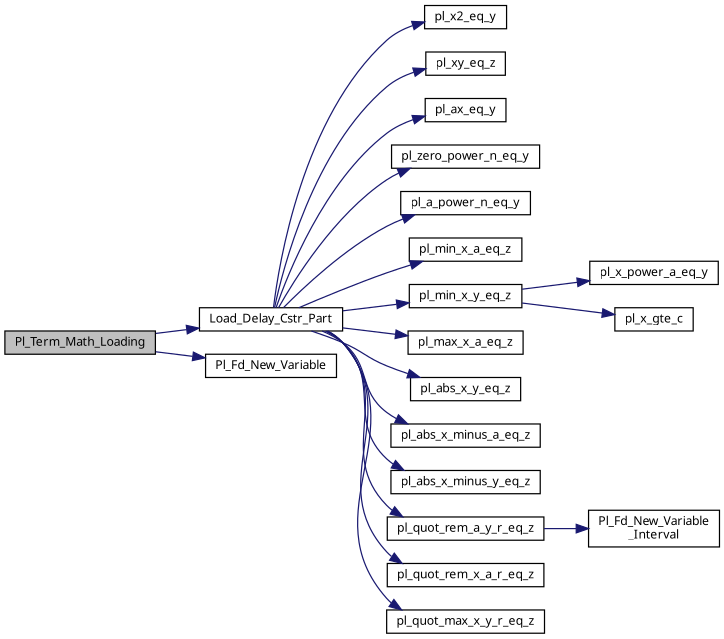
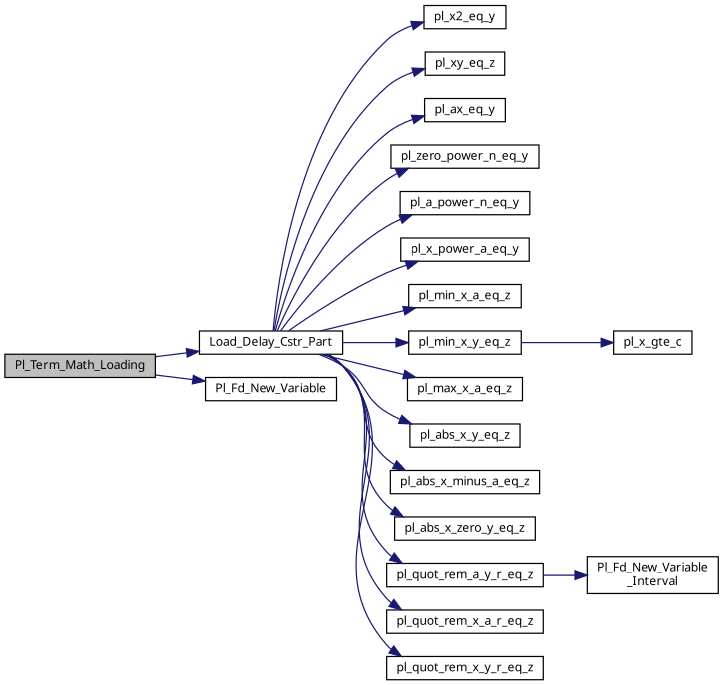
edge "pl_min_x_y_eq_z" -> "pl_x_power_a_eq_y": now "Load_Delay_Cstr_Part" -> "pl_x_power_a_eq_y"
node "pl_abs_x_minus_y_eq_z": label "pl_abs_x_minus_y_eq_z" -> "pl_abs_x_zero_y_eq_z"
node "pl_quot_max_x_y_r_eq_z": label "pl_quot_max_x_y_r_eq_z" -> "pl_quot_rem_x_y_r_eq_z"
